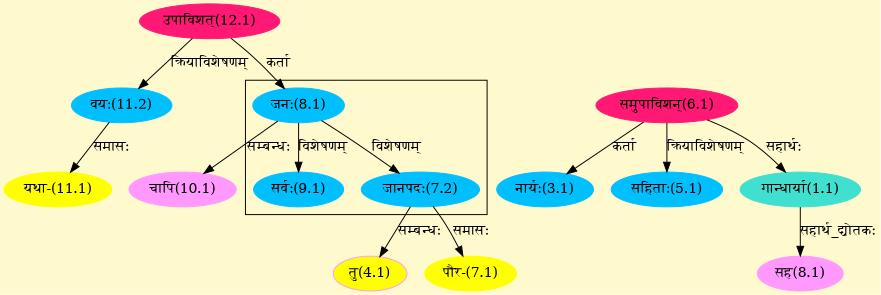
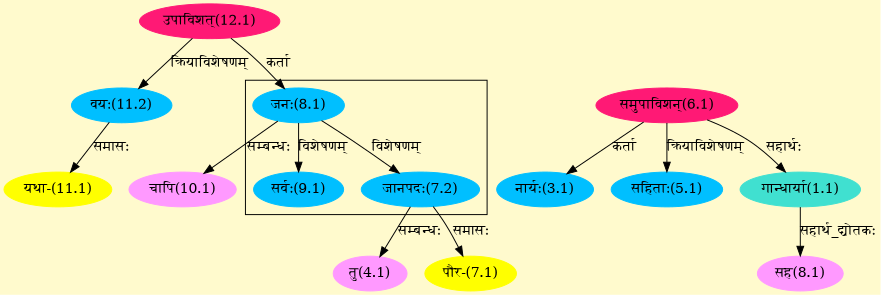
node "तु(4.1)": fillcolor #ffff00 -> #ff99ff
